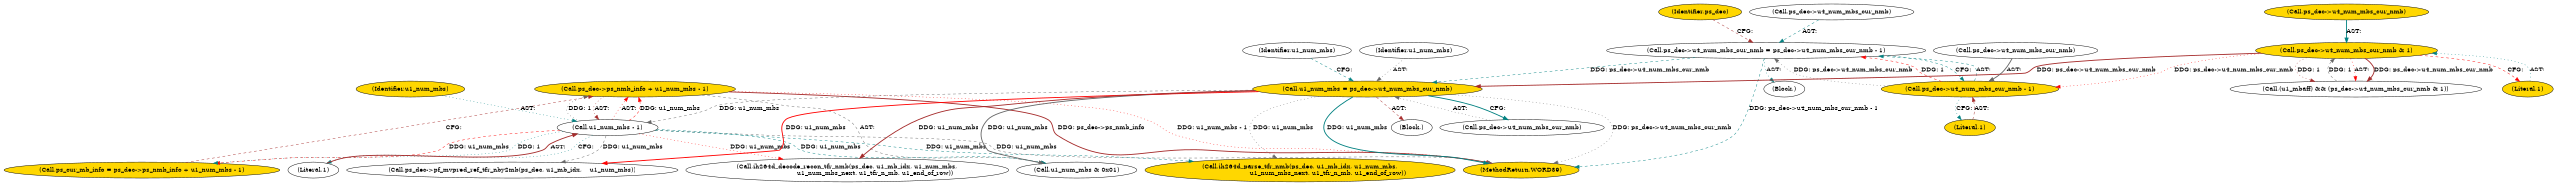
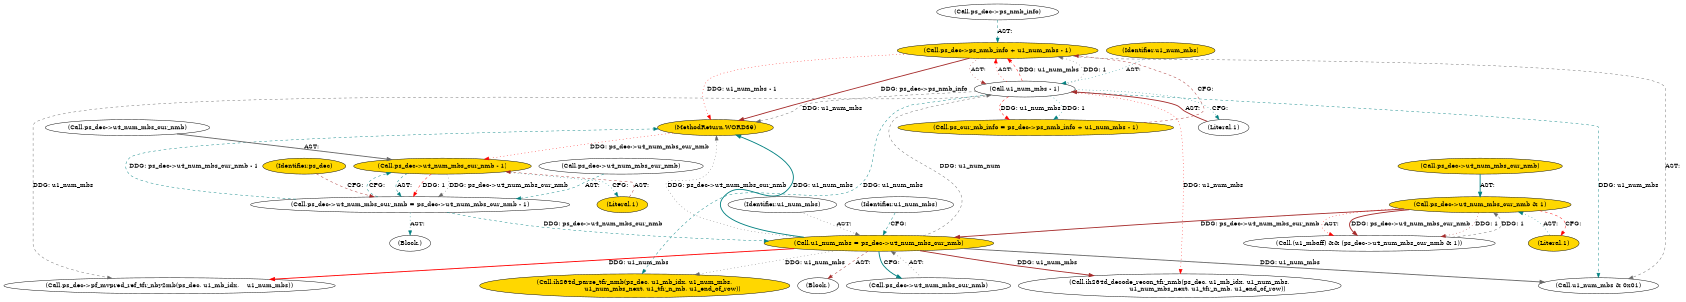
node "(Call,ps_dec->ps_nmb_info)": added
edge "(Call,ps_dec->u4_num_mbs_cur_nmb & 1)" -> "(Call,ps_dec->u4_num_mbs_cur_nmb - 1)": now "(MethodReturn,WORD39)" -> "(Call,ps_dec->u4_num_mbs_cur_nmb - 1)"
edge "(Call,u1_num_mbs = ps_dec->u4_num_mbs_cur_nmb)" -> "(Call,u1_num_mbs - 1)": label "DDG: u1_num_mbs" -> "DDG: u1_num_num"
